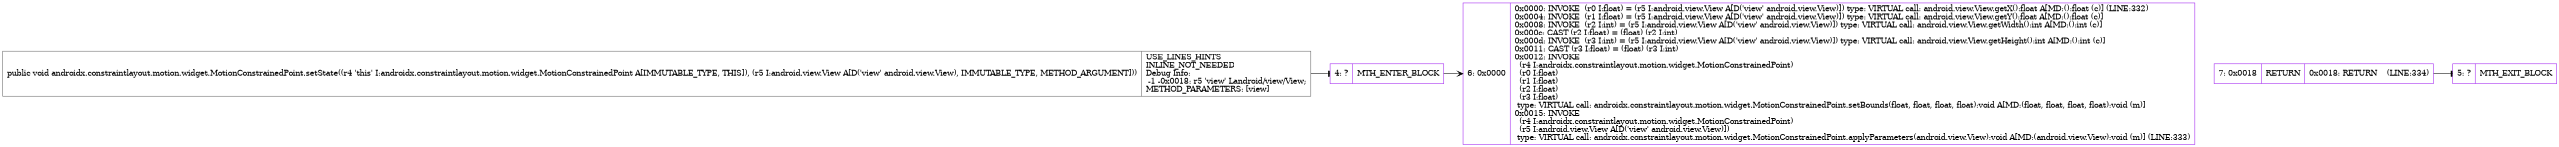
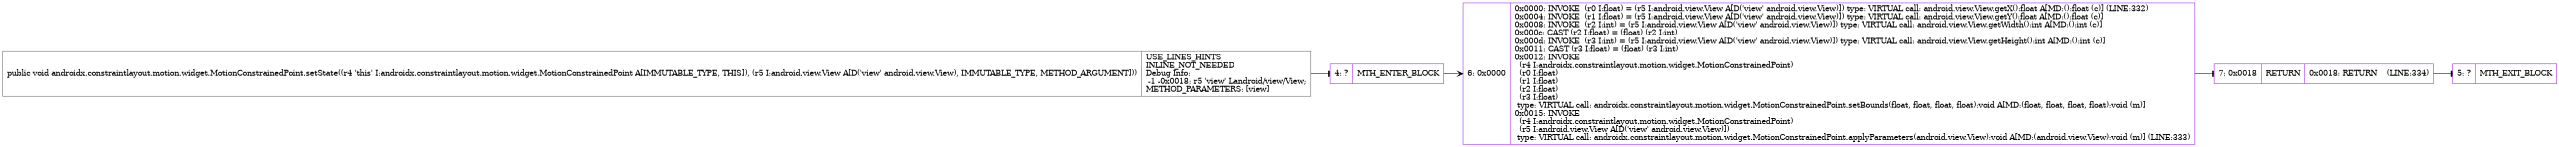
edge "6: 0x0000" -> "7: 0x0018": added
